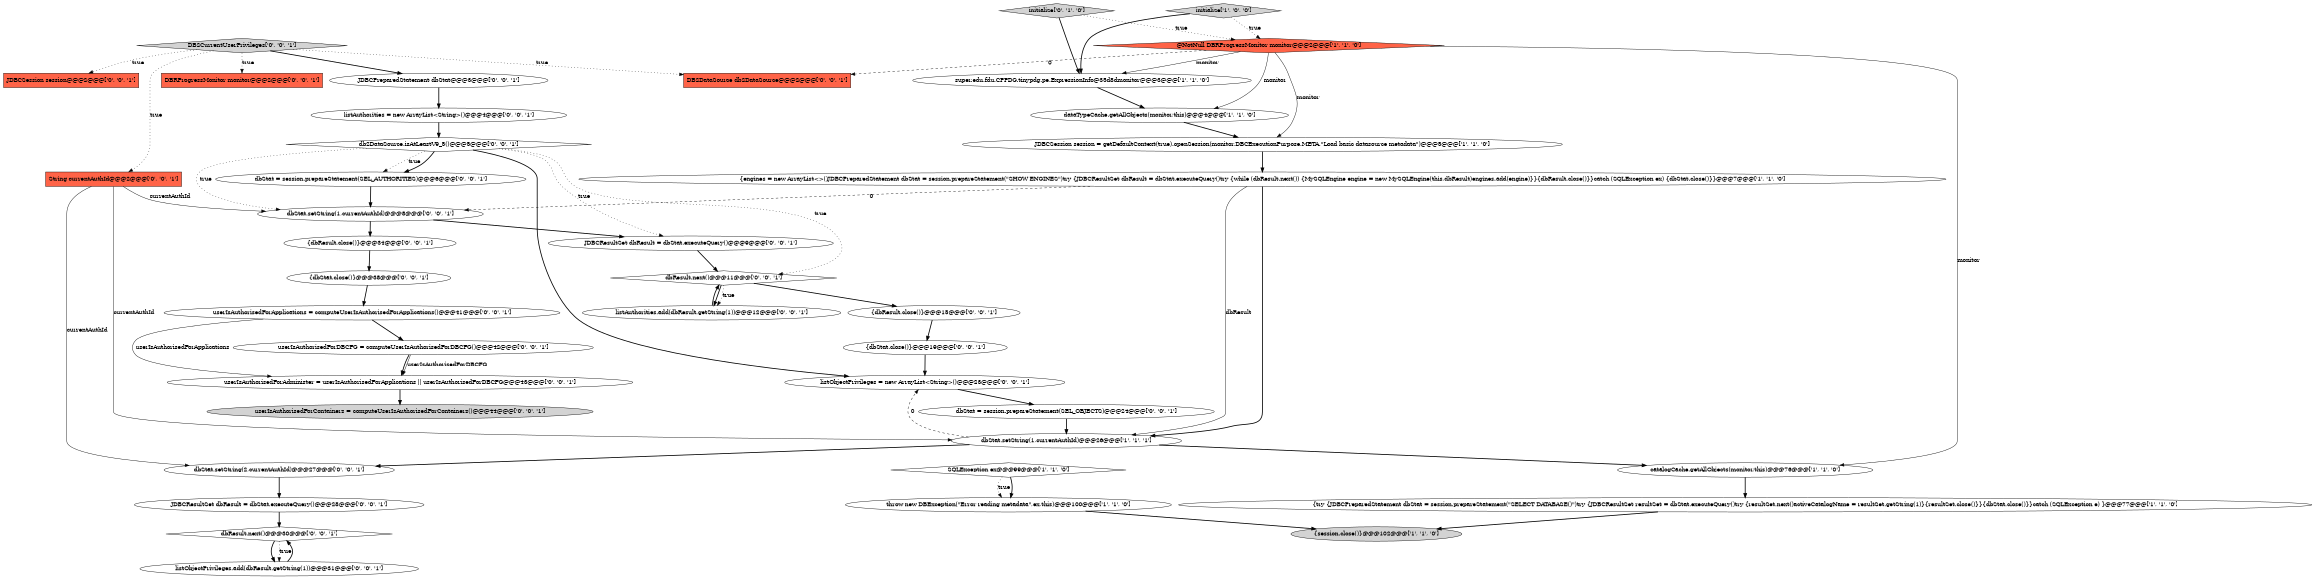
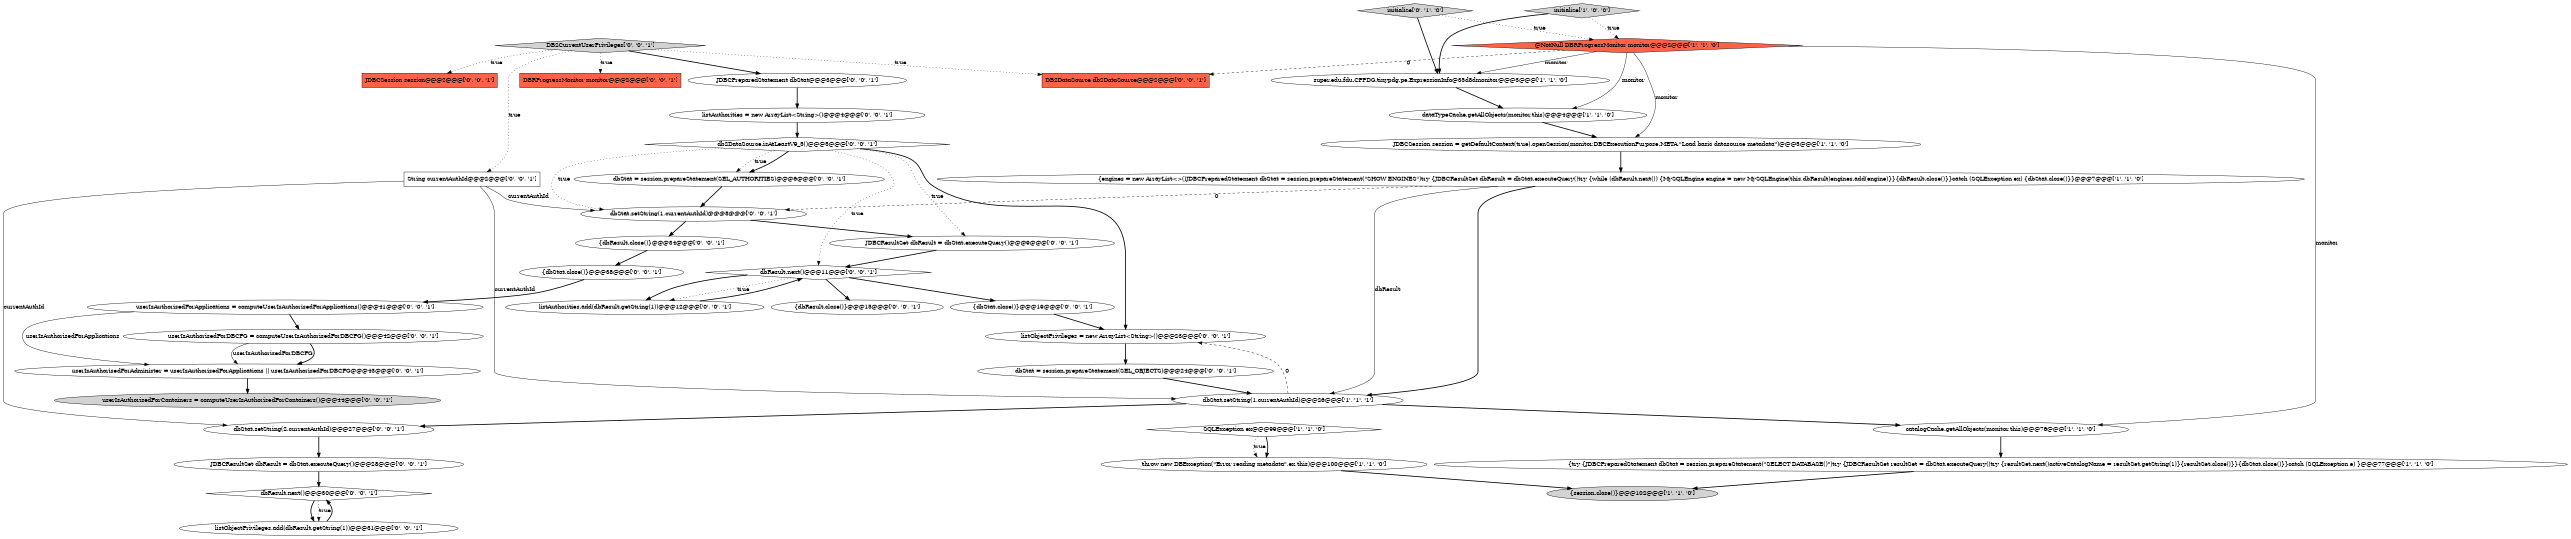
node "String currentAuthId@@@2@@@['0', '0', '1']": fillcolor tomato -> white
edge "{dbResult.close()}@@@15@@@['0', '0', '1']" -> "{dbStat.close()}@@@19@@@['0', '0', '1']": now "dbResult.next()@@@11@@@['0', '0', '1']" -> "{dbStat.close()}@@@19@@@['0', '0', '1']"
